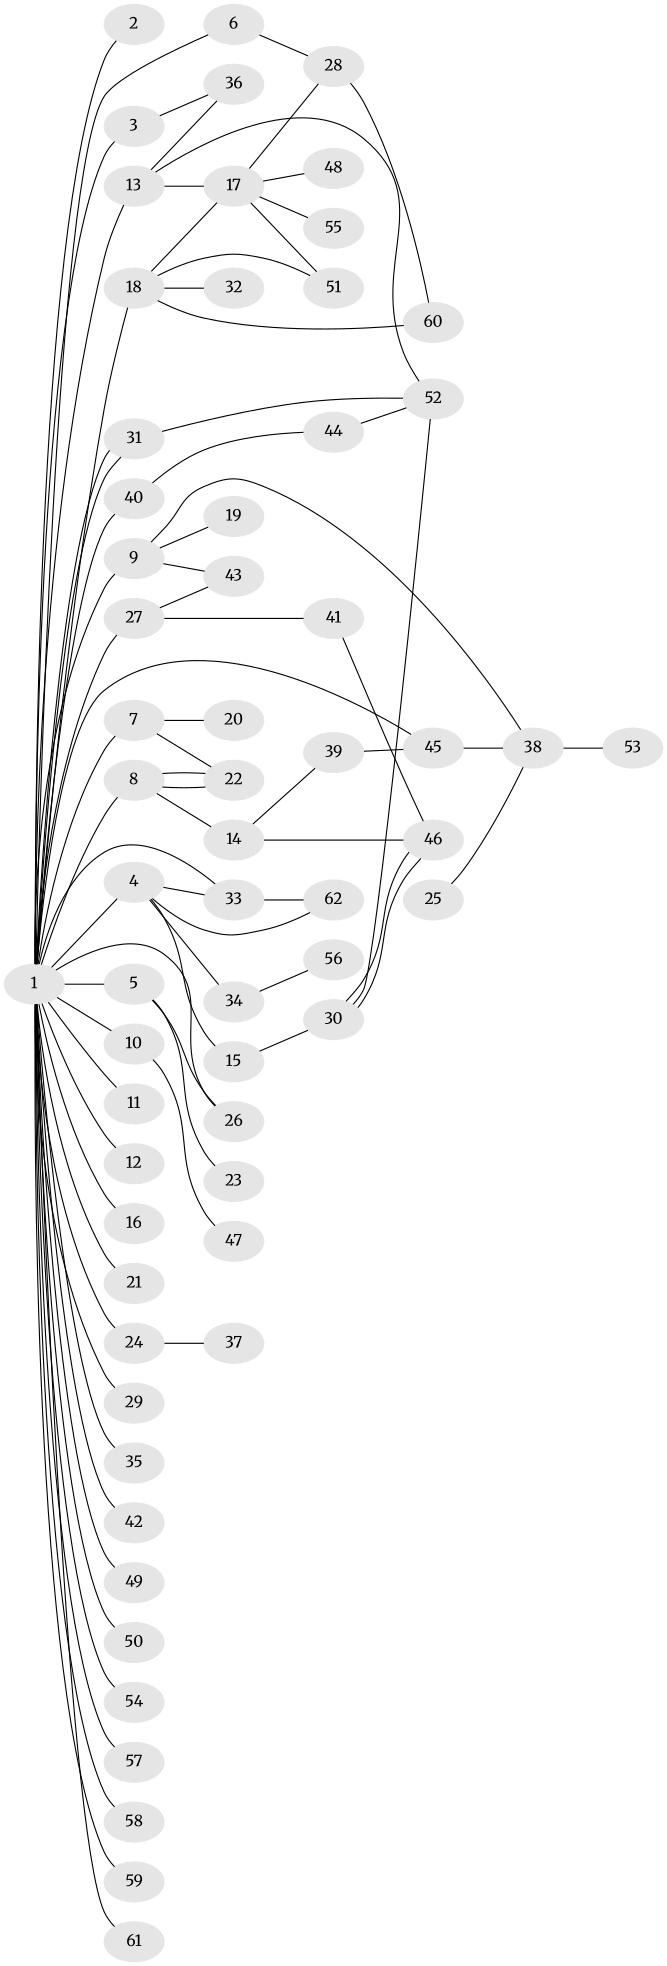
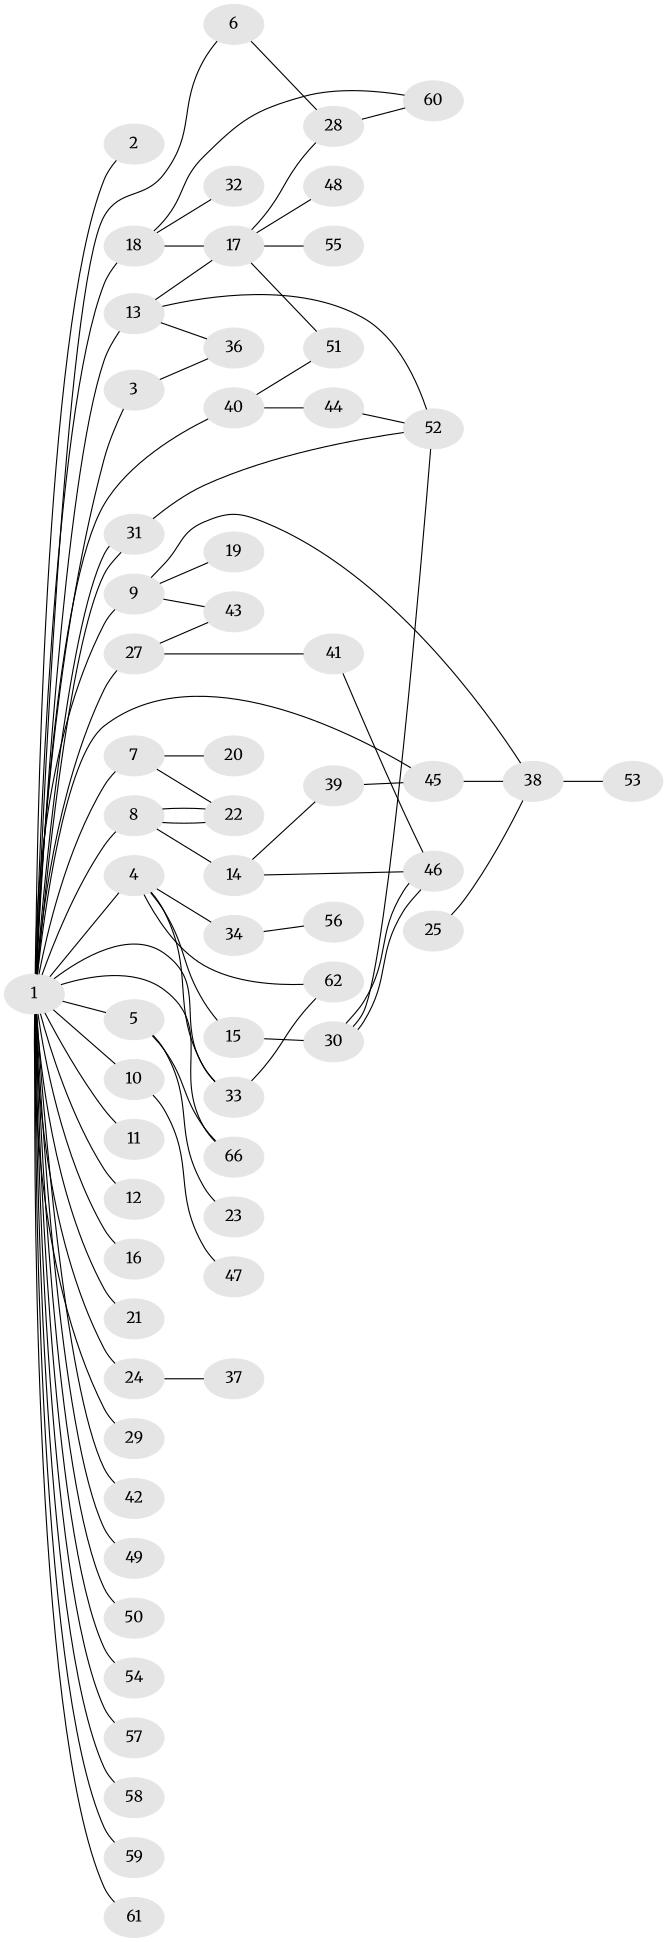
edge "18" -- "51": now "40" -- "51"
node "26": label "26" -> "66"
node "35": removed
